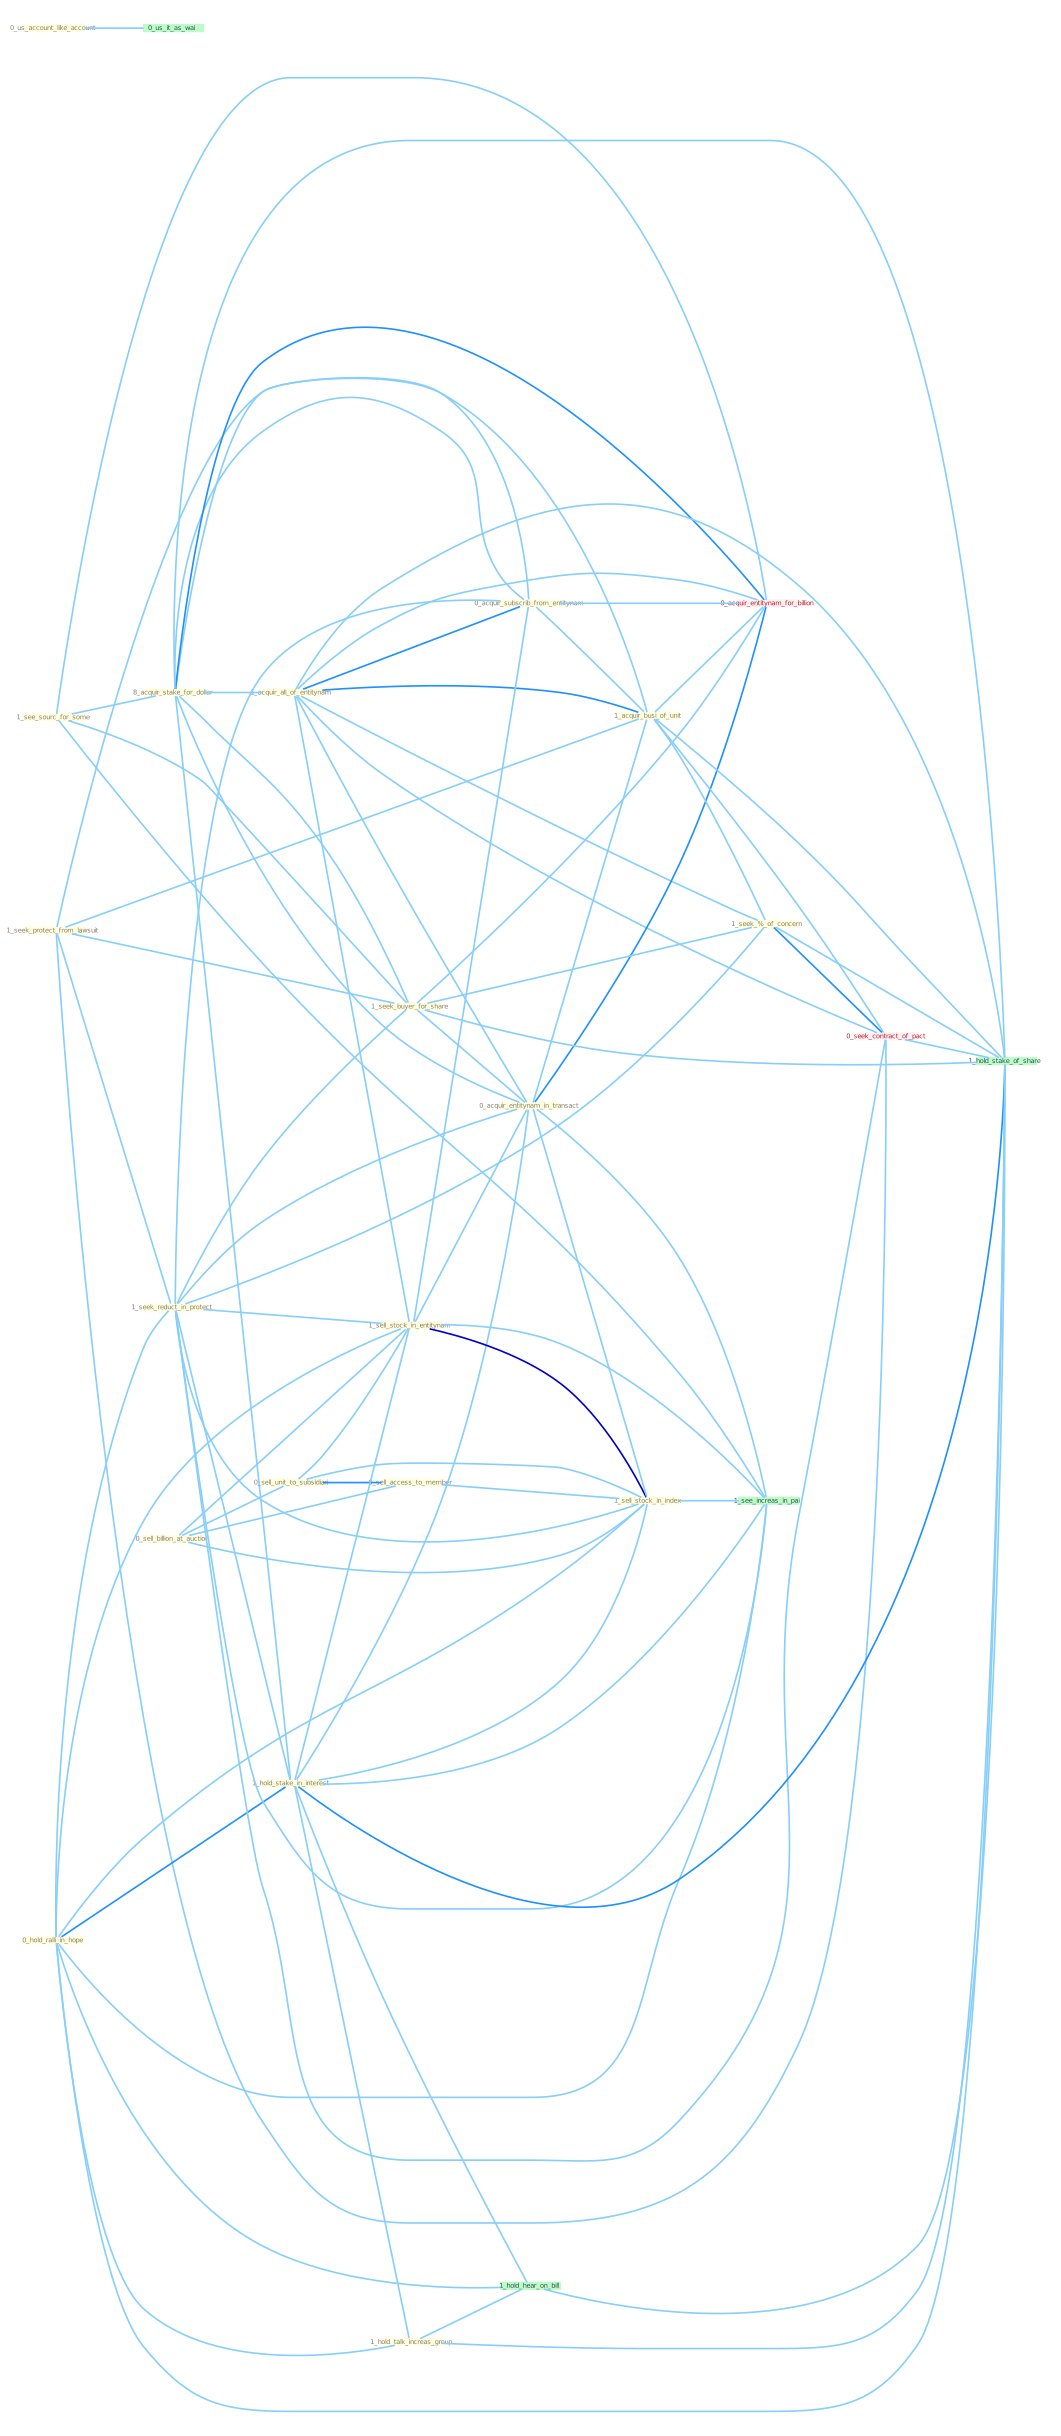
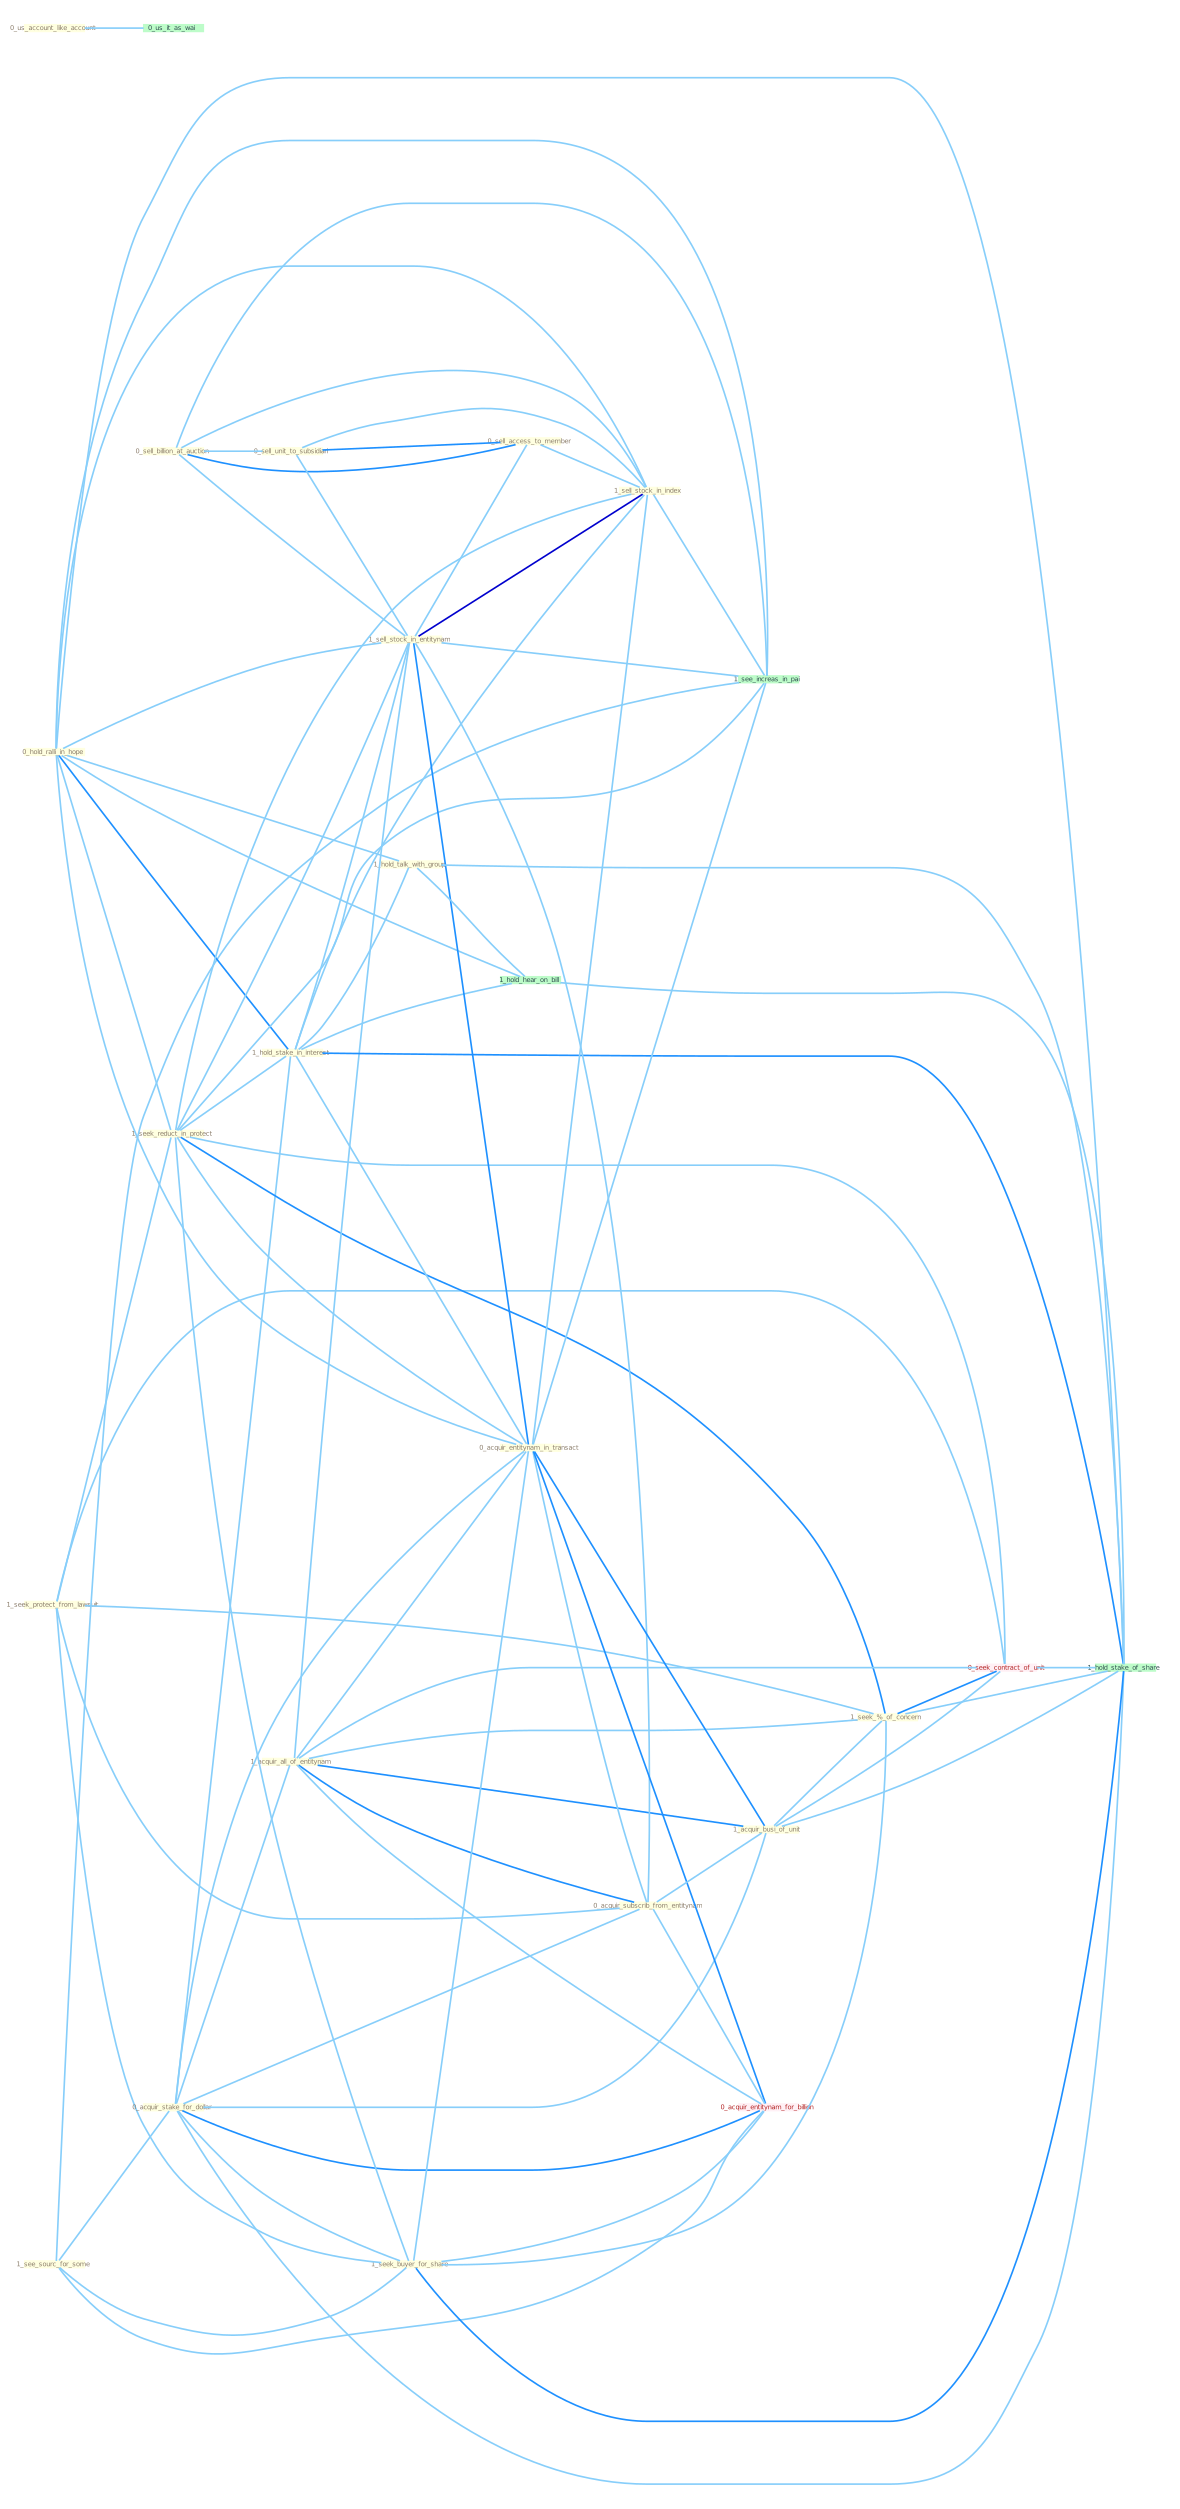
edge "0_sell_access_to_member" -- "1_sell_stock_in_entitynam": added
edge "1_acquir_all_of_entitynam" -- "1_hold_stake_of_share": removed
edge "0_acquir_entitynam_for_billion" -- "1_acquir_busi_of_unit": removed
node "8_acquir_stake_for_dollar": label "8_acquir_stake_for_dollar" -> "0_acquir_stake_for_dollar"
edge "1_acquir_busi_of_unit" -- "1_seek_protect_from_lawsuit": now "1_seek_%_of_concern" -- "1_seek_protect_from_lawsuit"
edge "0_acquir_subscrib_from_entitynam" -- "1_seek_reduct_in_protect": now "0_acquir_subscrib_from_entitynam" -- "0_acquir_entitynam_in_transact"
edge "1_acquir_busi_of_unit" -- "0_acquir_entitynam_in_transact": color #87cefa -> #1e90ff
node "0_seek_contract_of_pact": label "0_seek_contract_of_pact" -> "0_seek_contract_of_unit"
edge "1_seek_buyer_for_share" -- "1_hold_stake_of_share": color #87cefa -> #1e90ff
edge "0_hold_ralli_in_hope" -- "0_acquir_entitynam_in_transact": added
edge "1_seek_%_of_concern" -- "1_seek_reduct_in_protect": color #87cefa -> #1e90ff
edge "0_acquir_entitynam_in_transact" -- "1_sell_stock_in_entitynam": color #87cefa -> #1e90ff
edge "0_sell_access_to_member" -- "0_sell_billion_at_auction": color #87cefa -> #1e90ff
edge "1_see_increas_in_pai" -- "1_hold_stake_in_interest": now "1_see_increas_in_pai" -- "0_sell_billion_at_auction"
node "1_hold_talk_increas_group": label "1_hold_talk_increas_group" -> "1_hold_talk_with_group"
